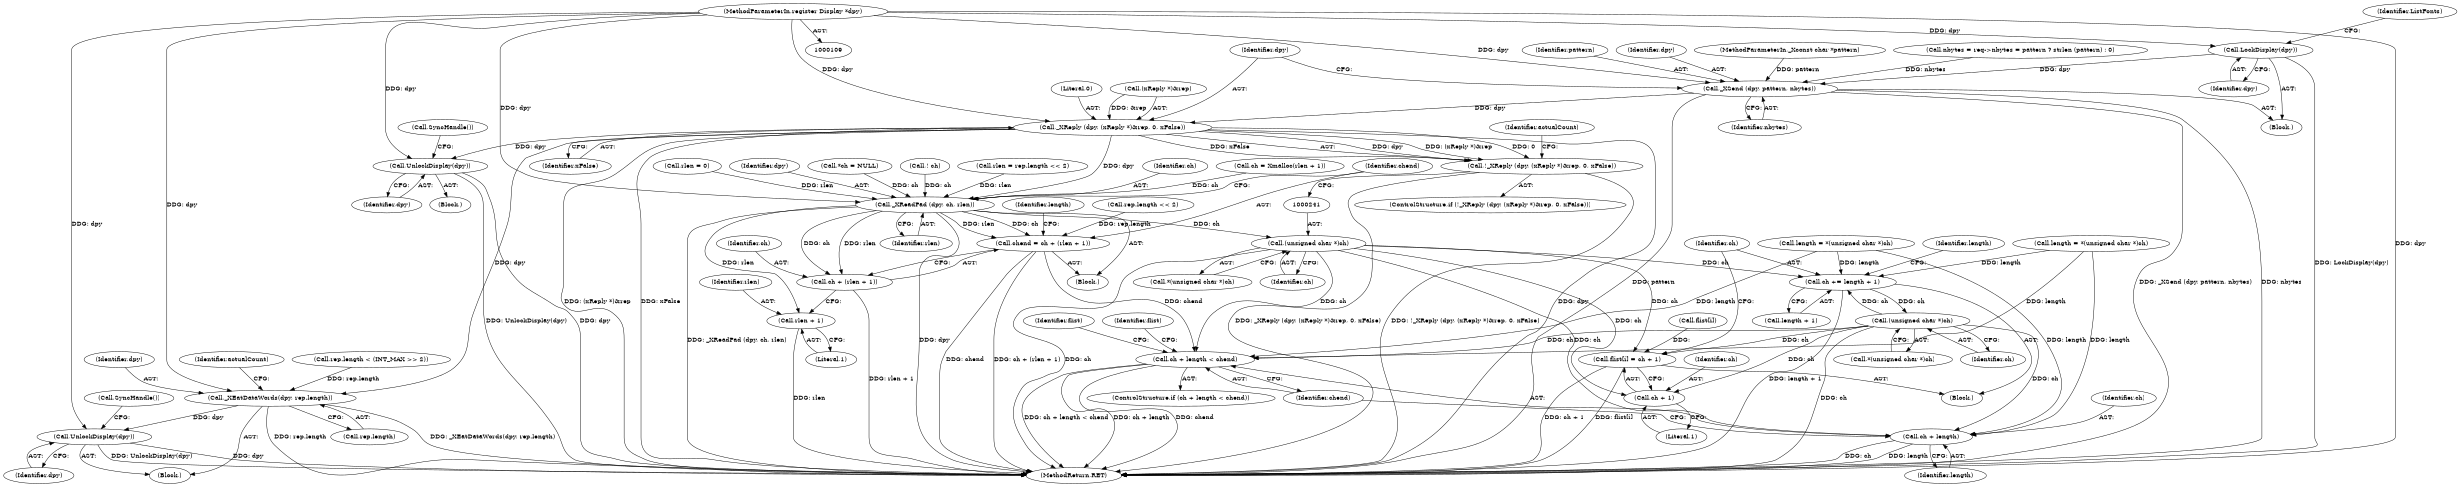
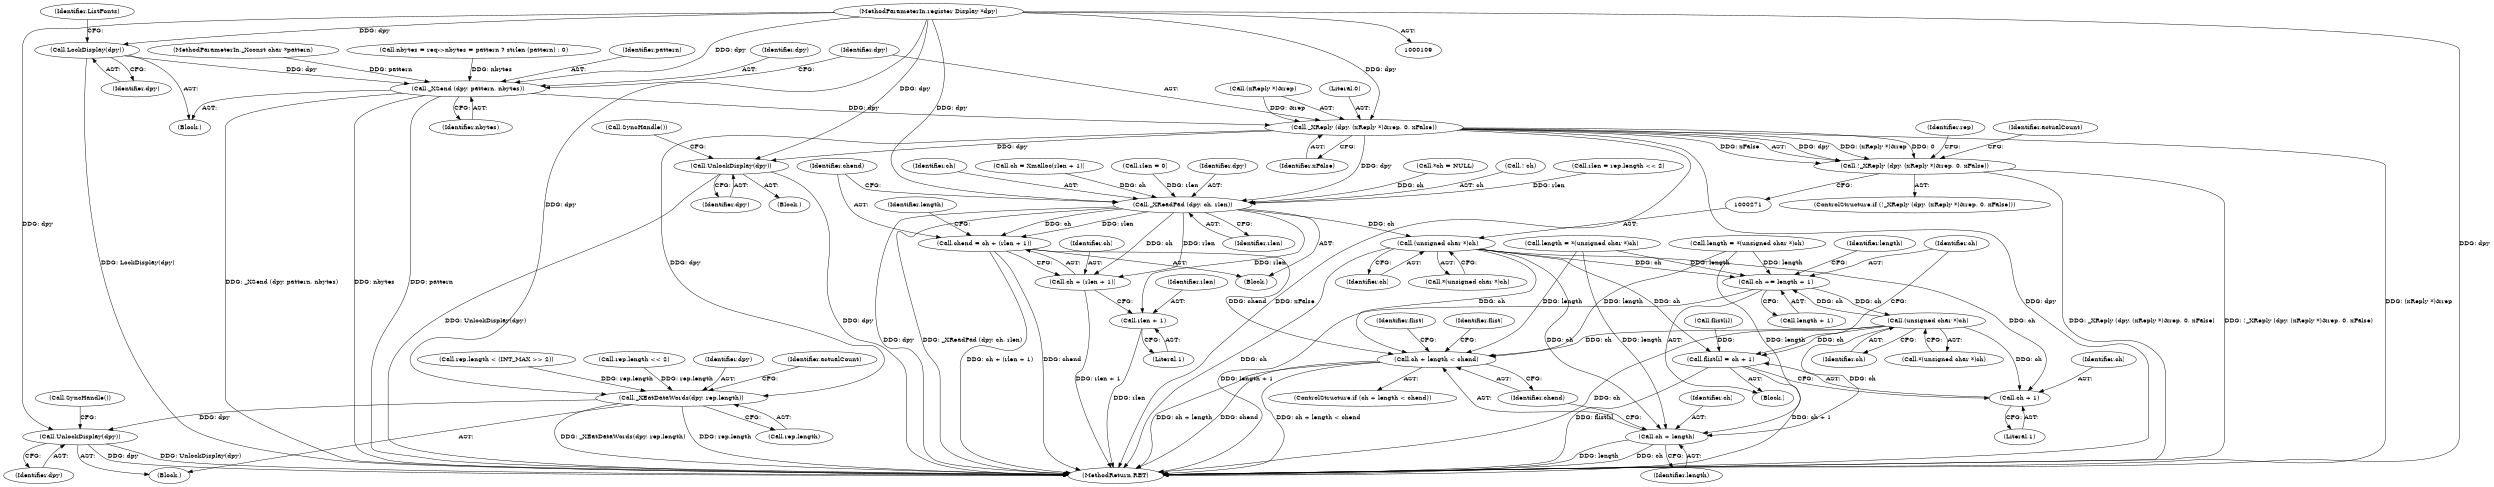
node "(Identifier,rep)": added
edge "(Call,! ch)" -> "(Call,_XReadPad (dpy, ch, rlen))": label "DDG: ch" -> "AST: ch"
node "1000241": label "1000241" -> "1000271"
edge "(Call,rep.length << 2)" -> "(Call,chend = ch + (rlen + 1))": now "(Call,rep.length << 2)" -> "(Call,_XEatDataWords(dpy, rep.length))"
